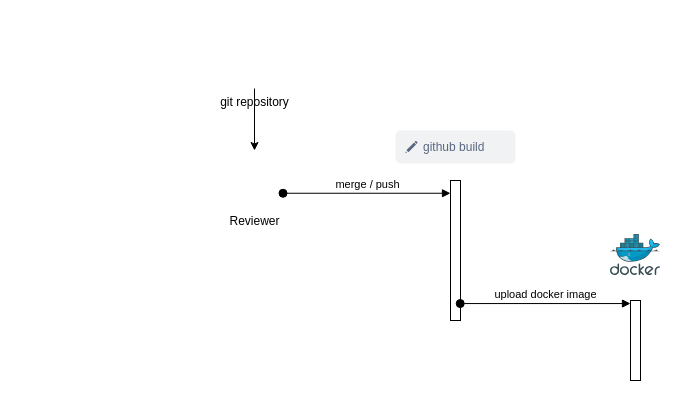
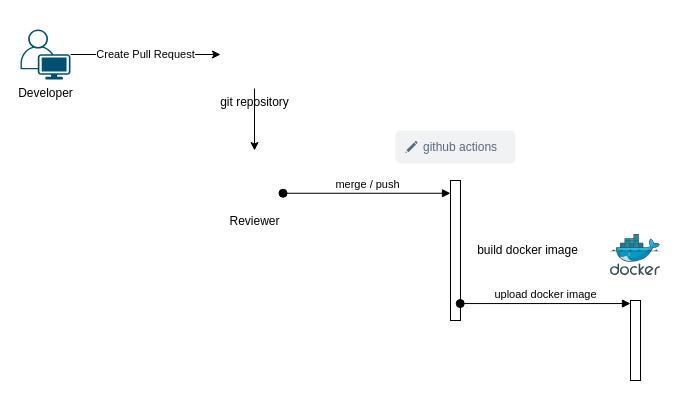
node "Developer": added
edge "Developer" -> "git repository": added, label "Create Pull Request"
node "github build": label "github build" -> "github actions"
node "build docker image": added
